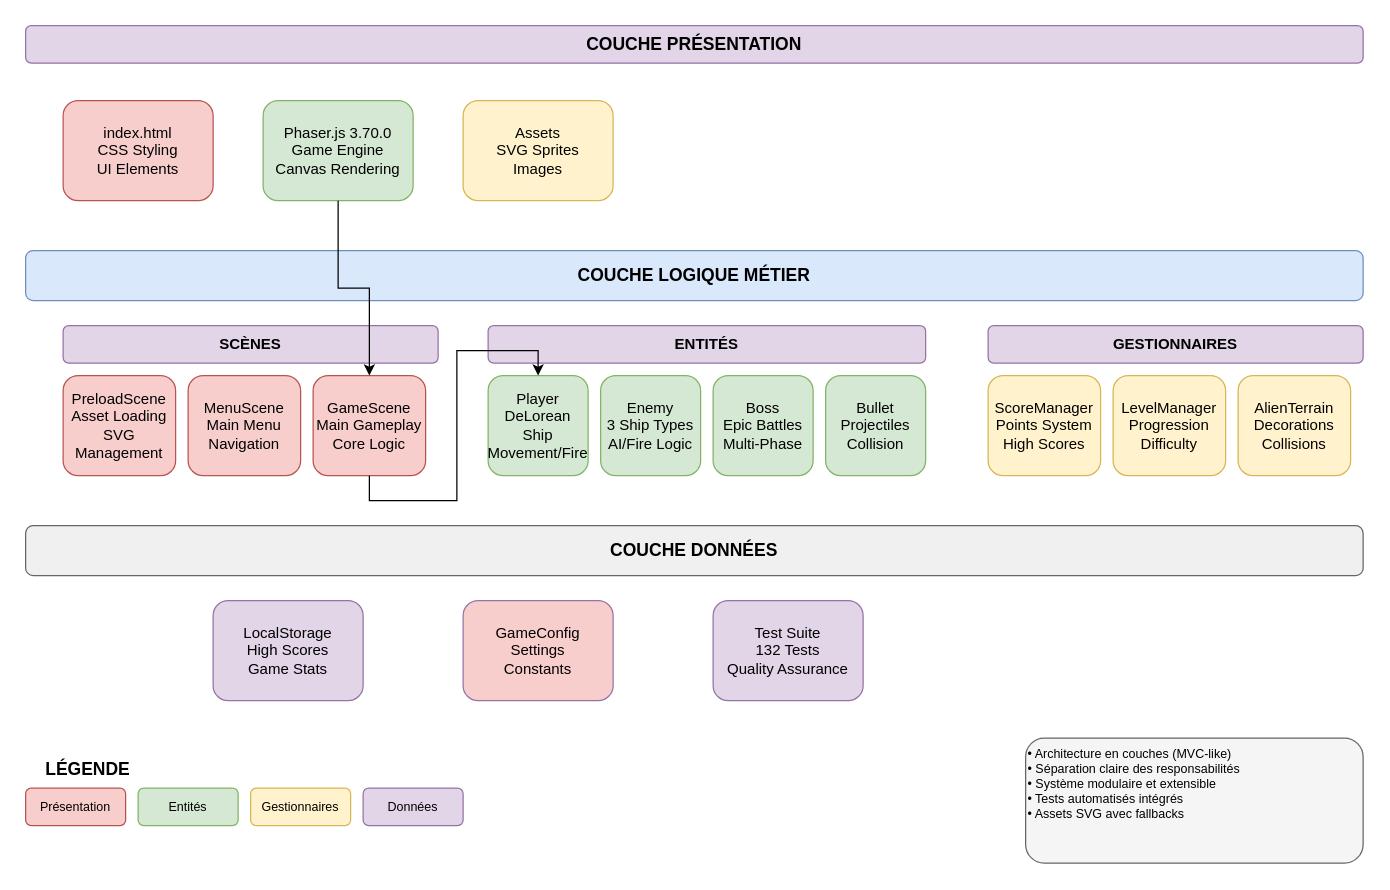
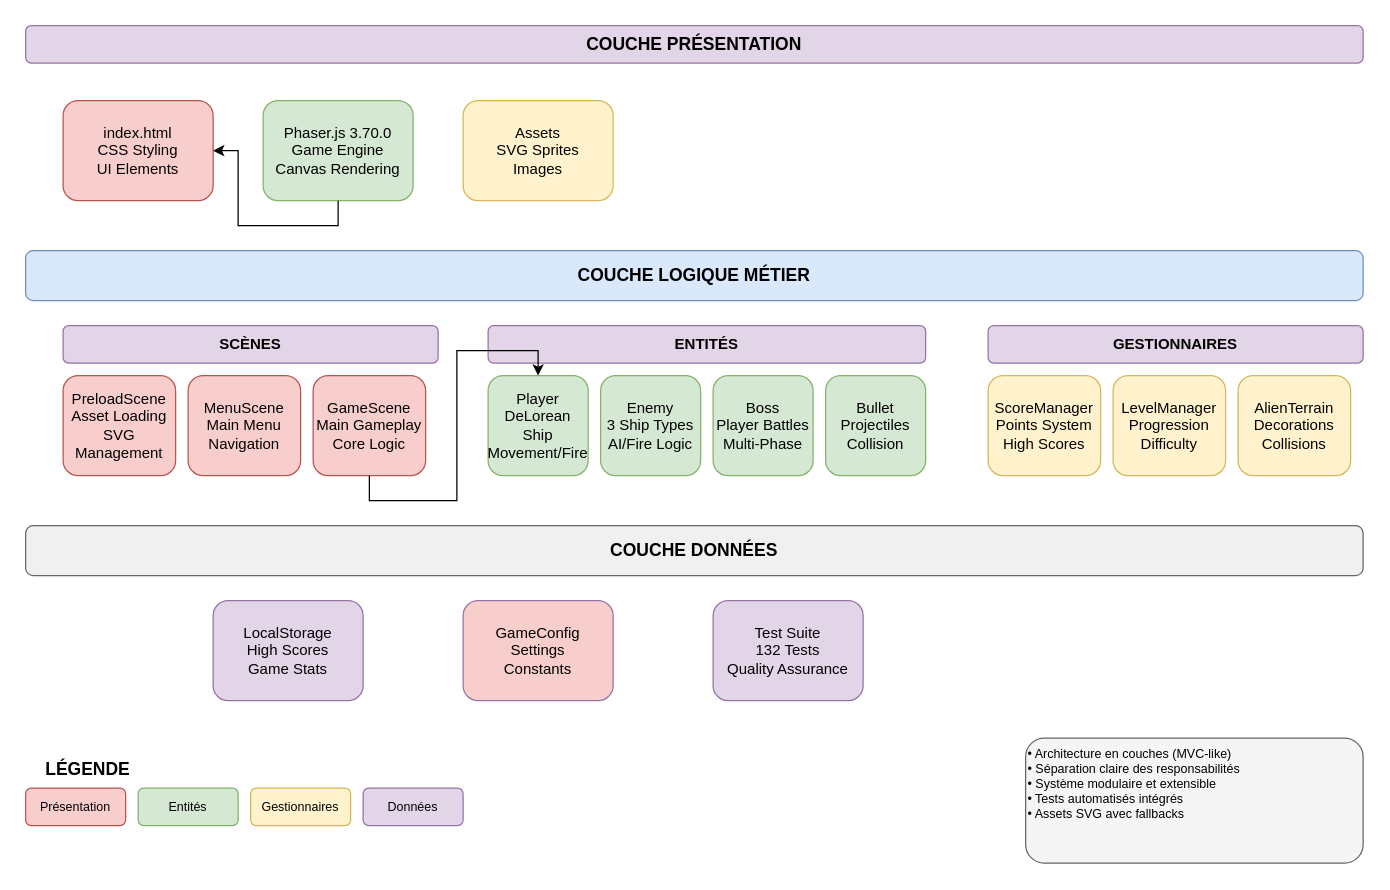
edge "Phaser.js 3.70.0 Game Engine Canvas Rendering" -> "GameScene Main Gameplay Core Logic": now "Phaser.js 3.70.0 Game Engine Canvas Rendering" -> "index.html CSS Styling UI Elements"
node "Boss Epic Battles Multi-Phase": label "Boss Epic Battles Multi-Phase" -> "Boss Player Battles Multi-Phase"
